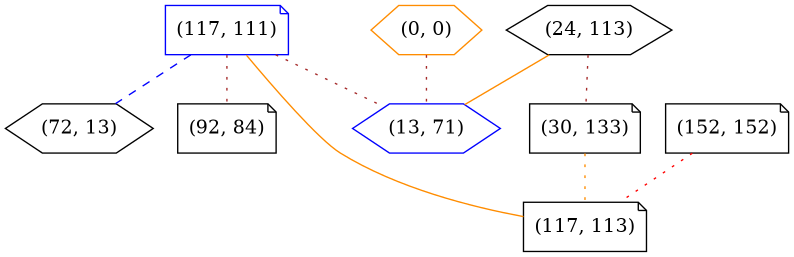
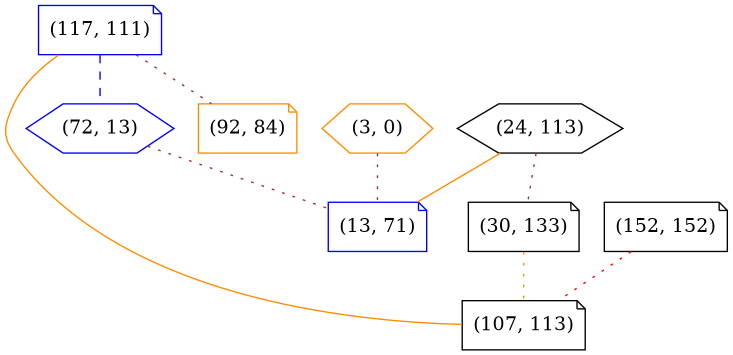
node "(0, 0)": label "(0, 0)" -> "(3, 0)"
edge "(117, 111)" -- "(13, 71)": now "(72, 13)" -- "(13, 71)"
node "(72, 13)": color black -> blue
node "(92, 84)": color black -> darkorange
node "(13, 71)": shape hexagon -> note
node "(117, 113)": label "(117, 113)" -> "(107, 113)"
